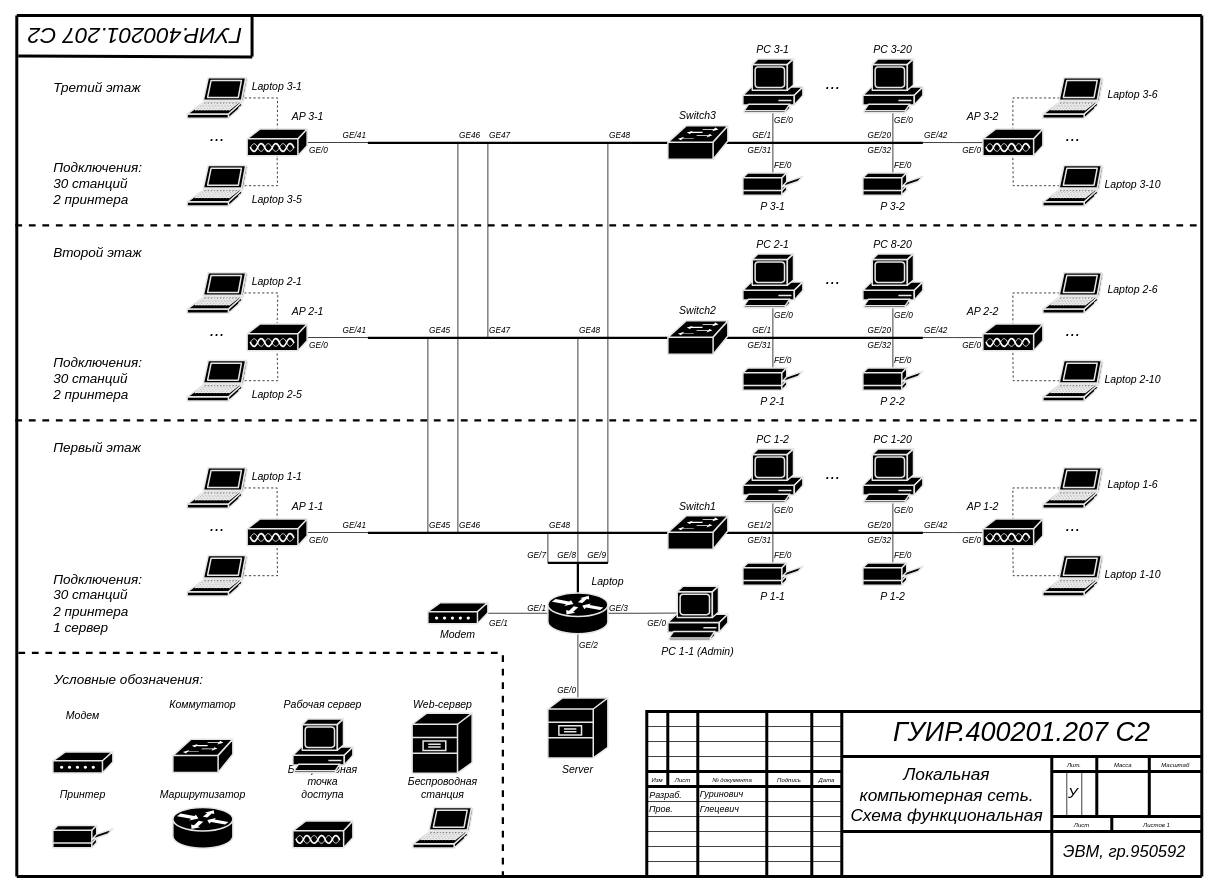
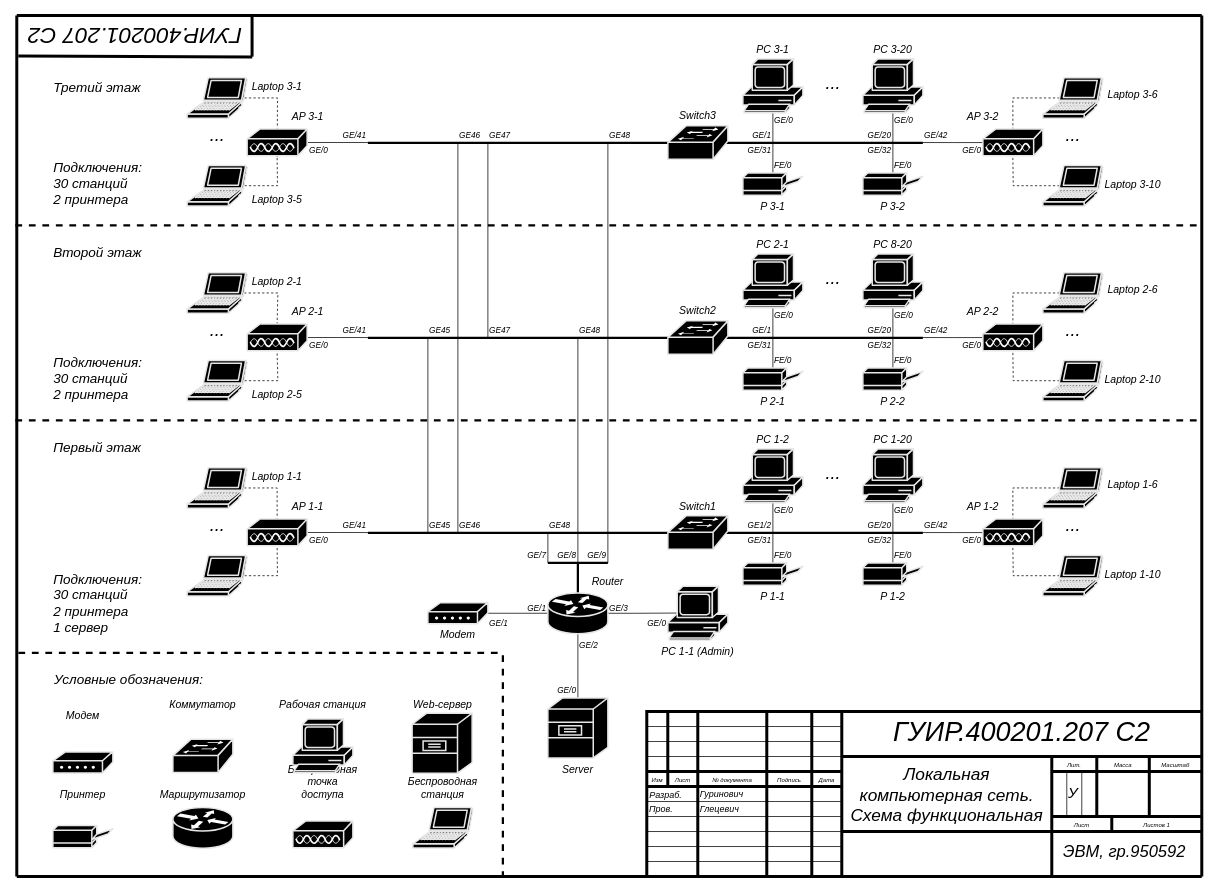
node "Laptop": label "Laptop" -> "Router"
node "Рабочая сервер": label "Рабочая сервер" -> "Рабочая станция"
